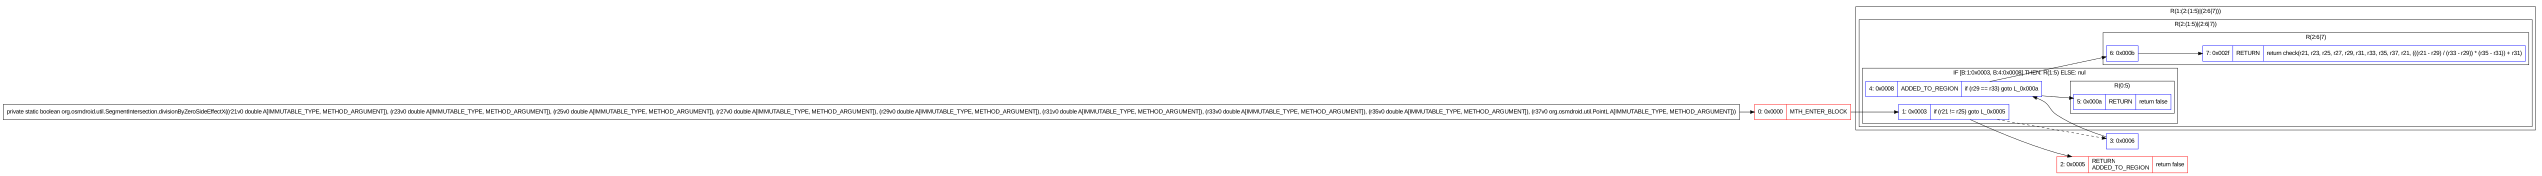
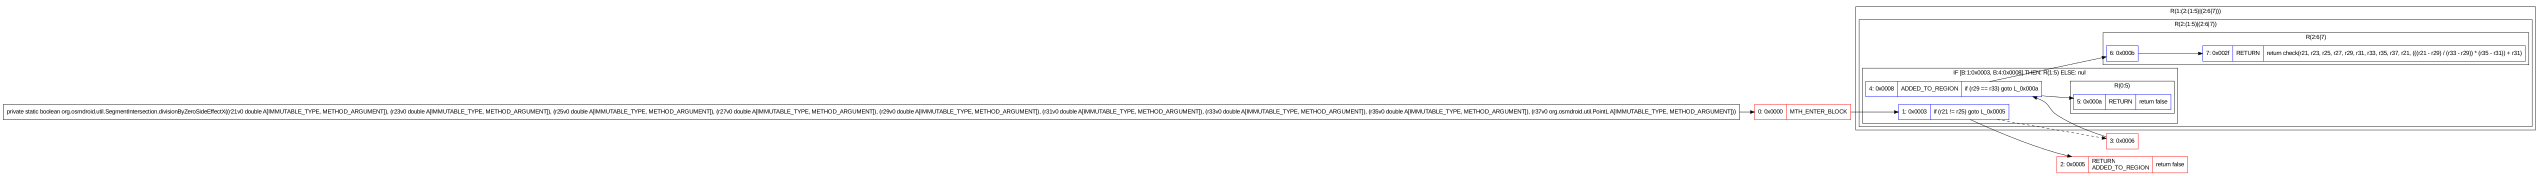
node "3: 0x0006": color blue -> red
